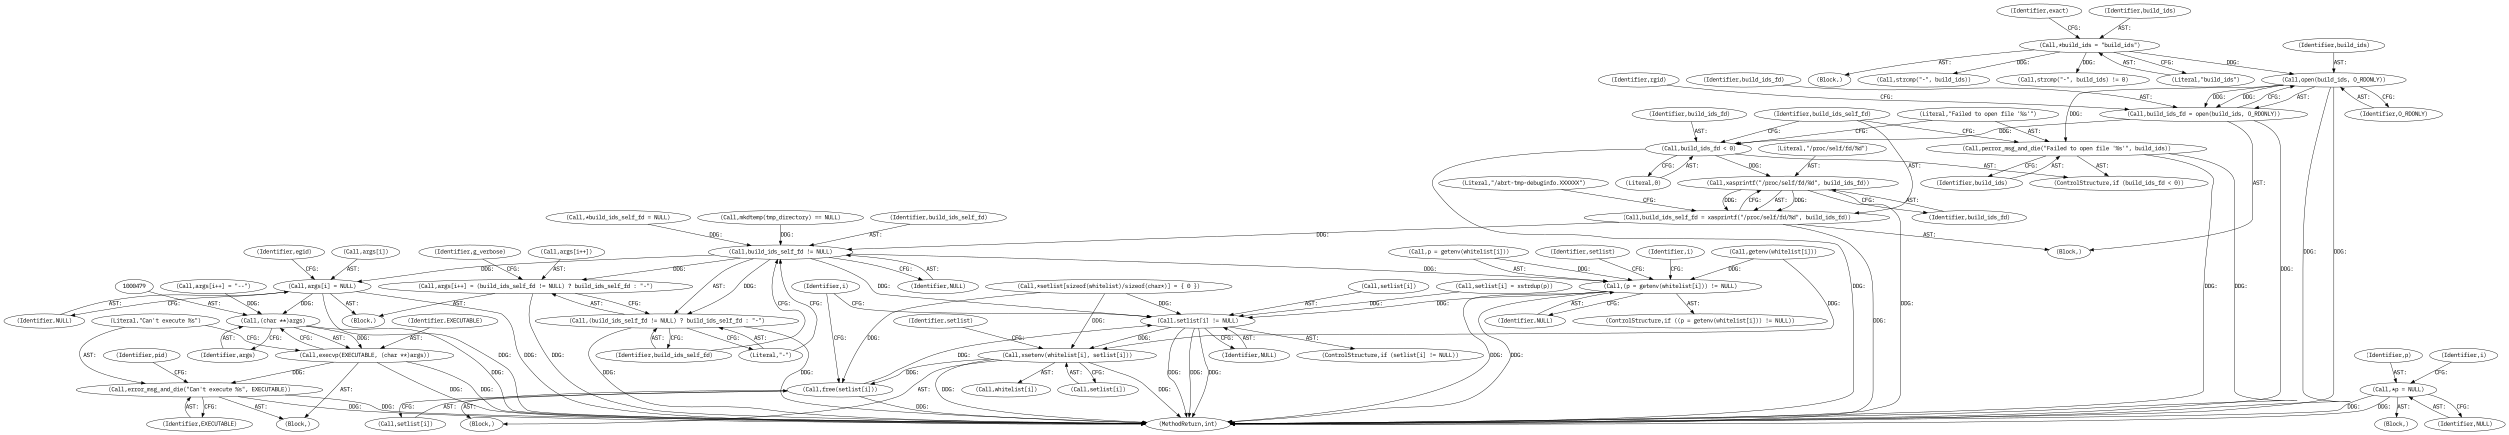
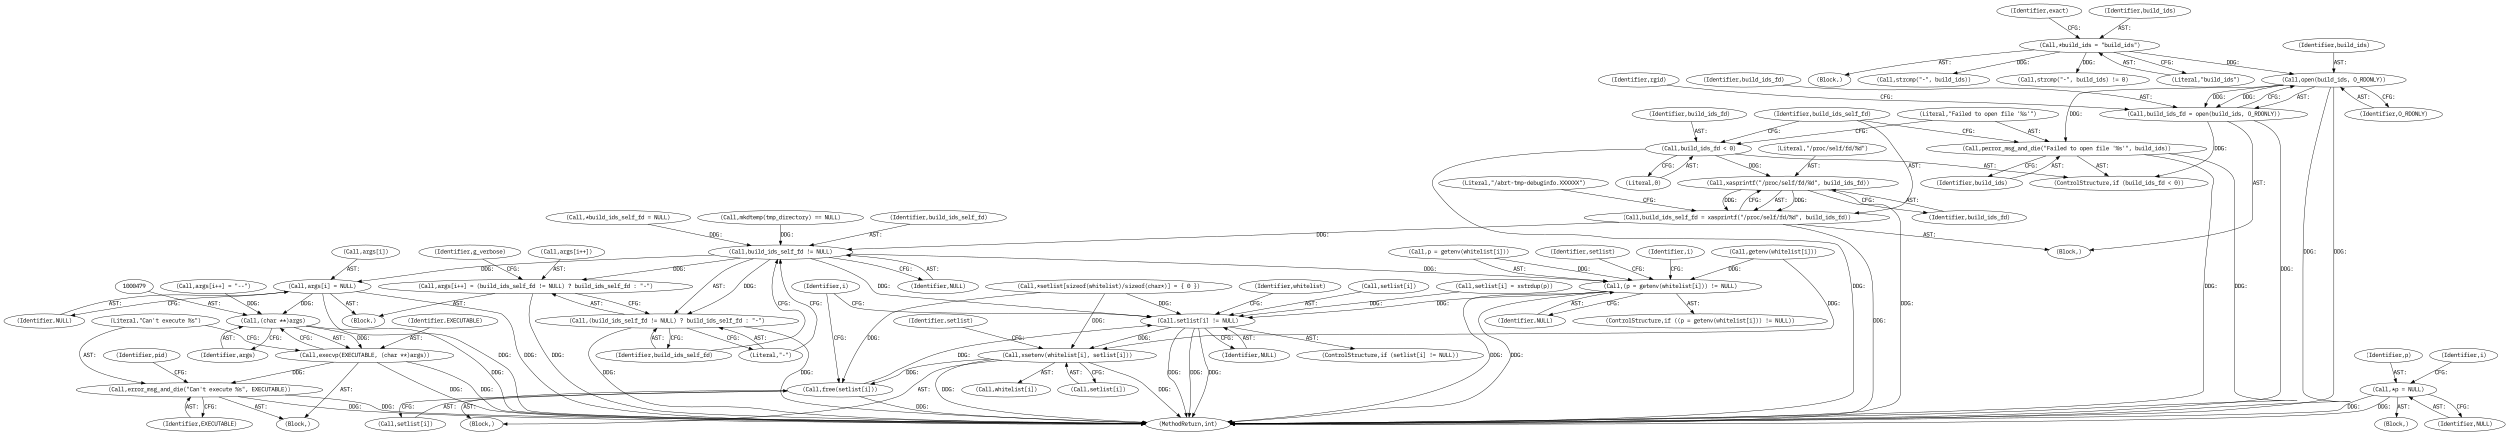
edge "(Call,build_ids_fd = open(build_ids, O_RDONLY))" -> "(Call,build_ids_fd < 0)": now "(Call,build_ids_fd = open(build_ids, O_RDONLY))" -> "(ControlStructure,if (build_ids_fd < 0))"
node "(Identifier,egid)": removed
node "(Identifier,whitelist)": added
